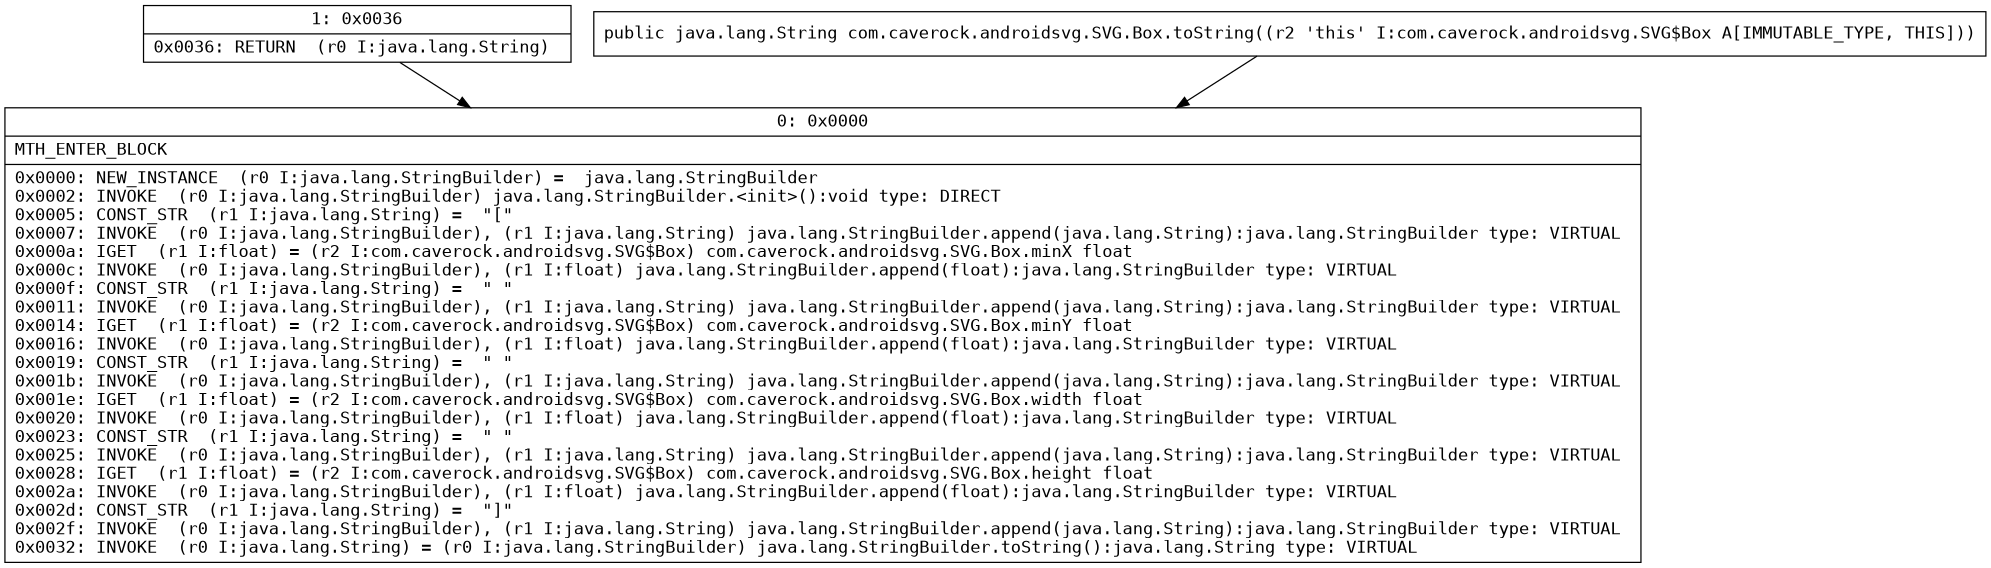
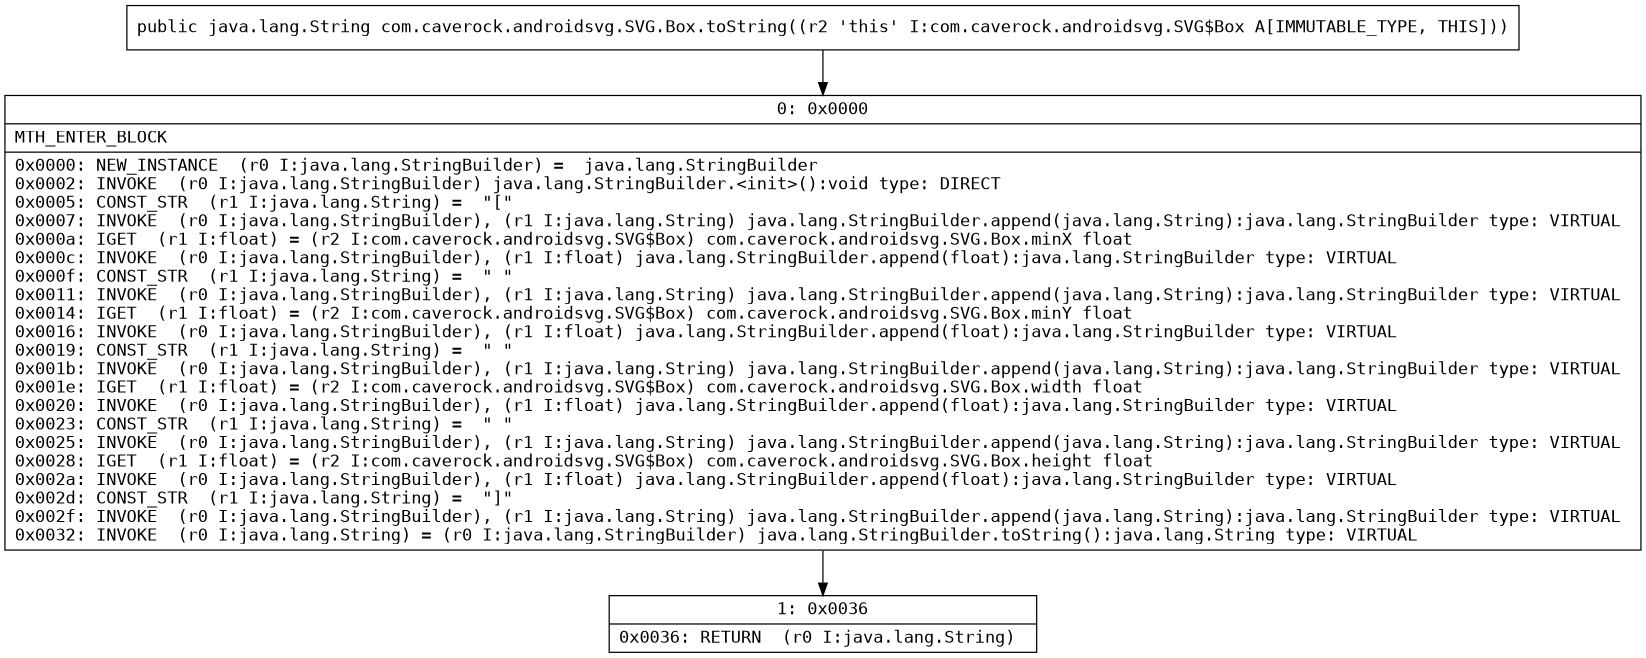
edge "1: 0x0036" -> "0: 0x0000": reversed
